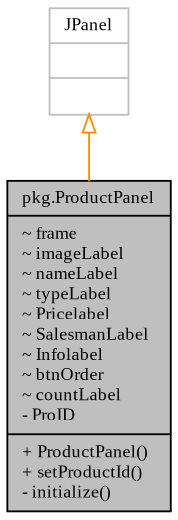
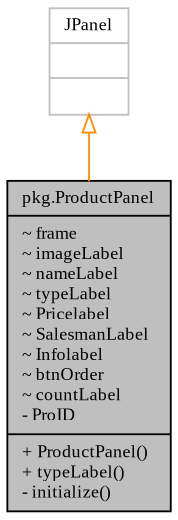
node "pkg.ProductPanel": text "+ setProductId()" -> "+ typeLabel()"
